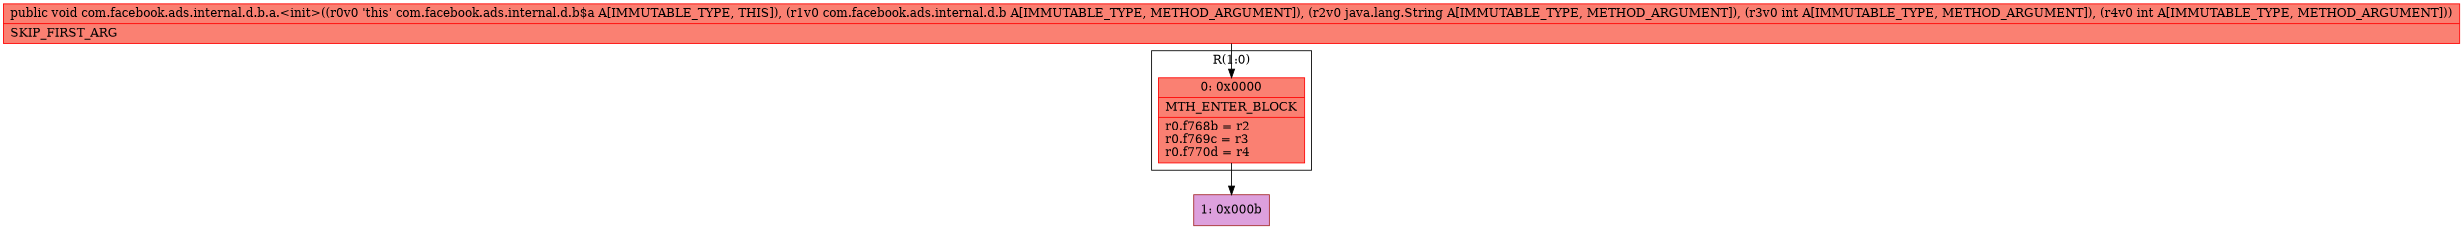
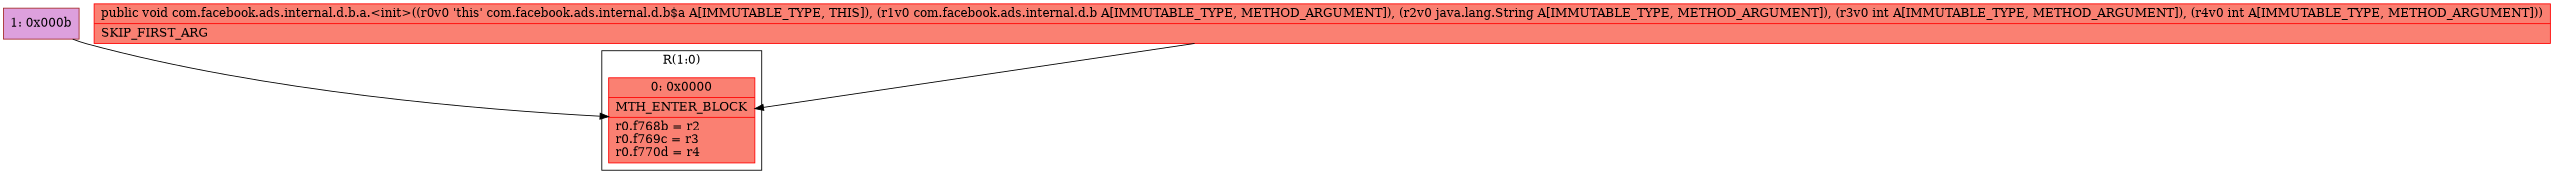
edge "0: 0x0000" -> "1: 0x000b": reversed
